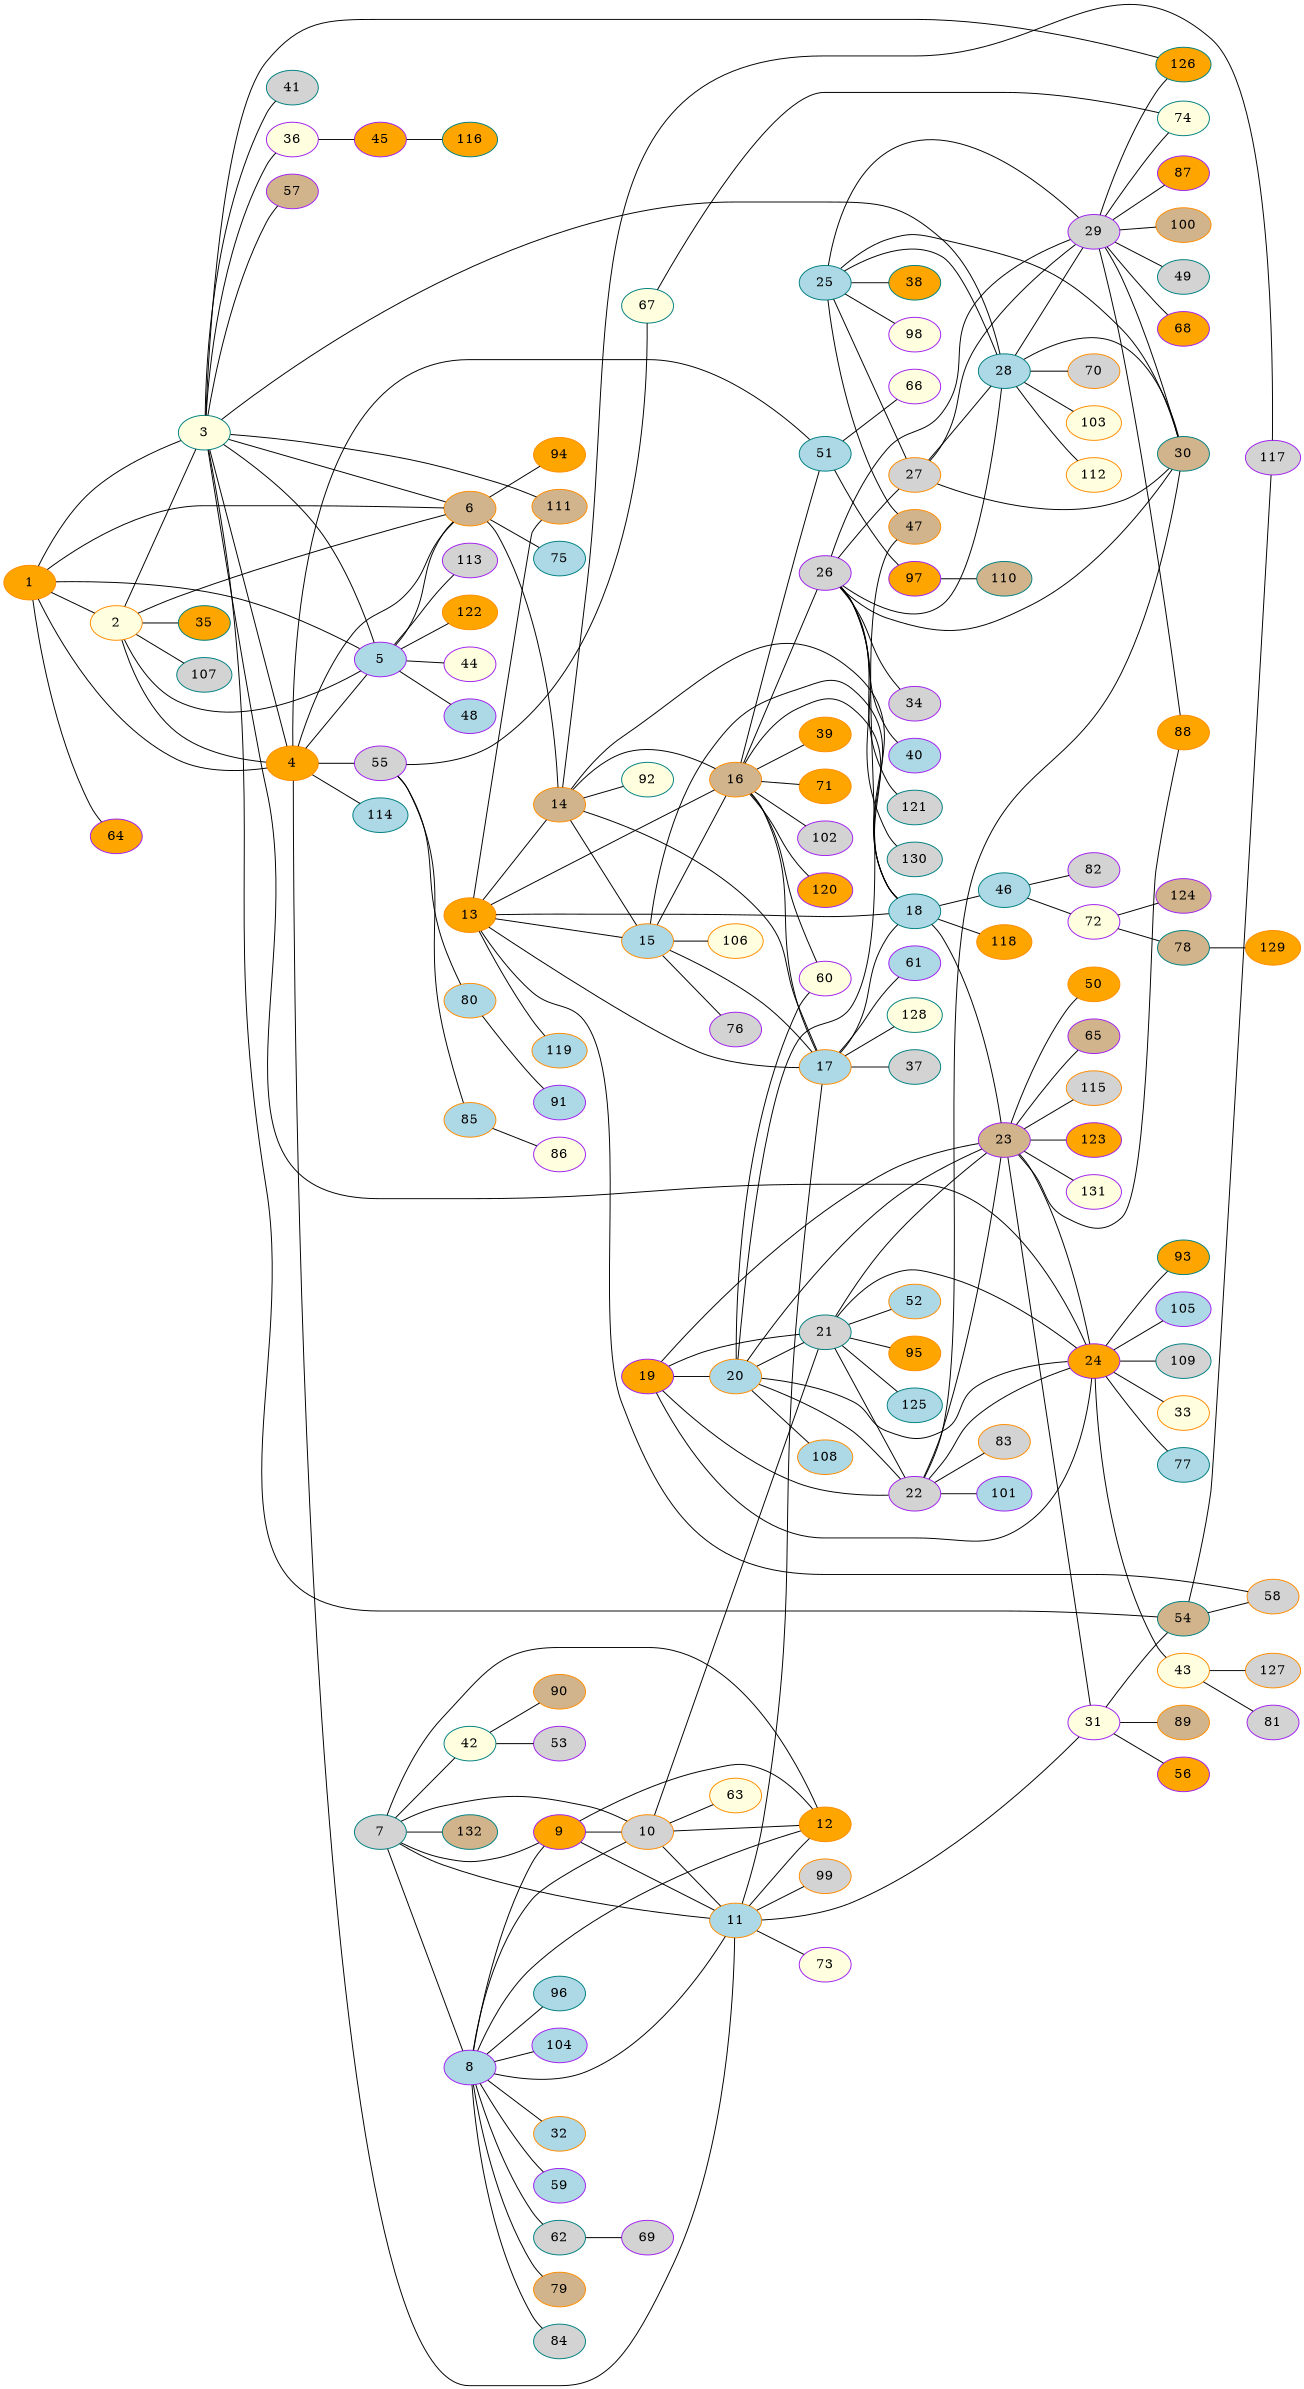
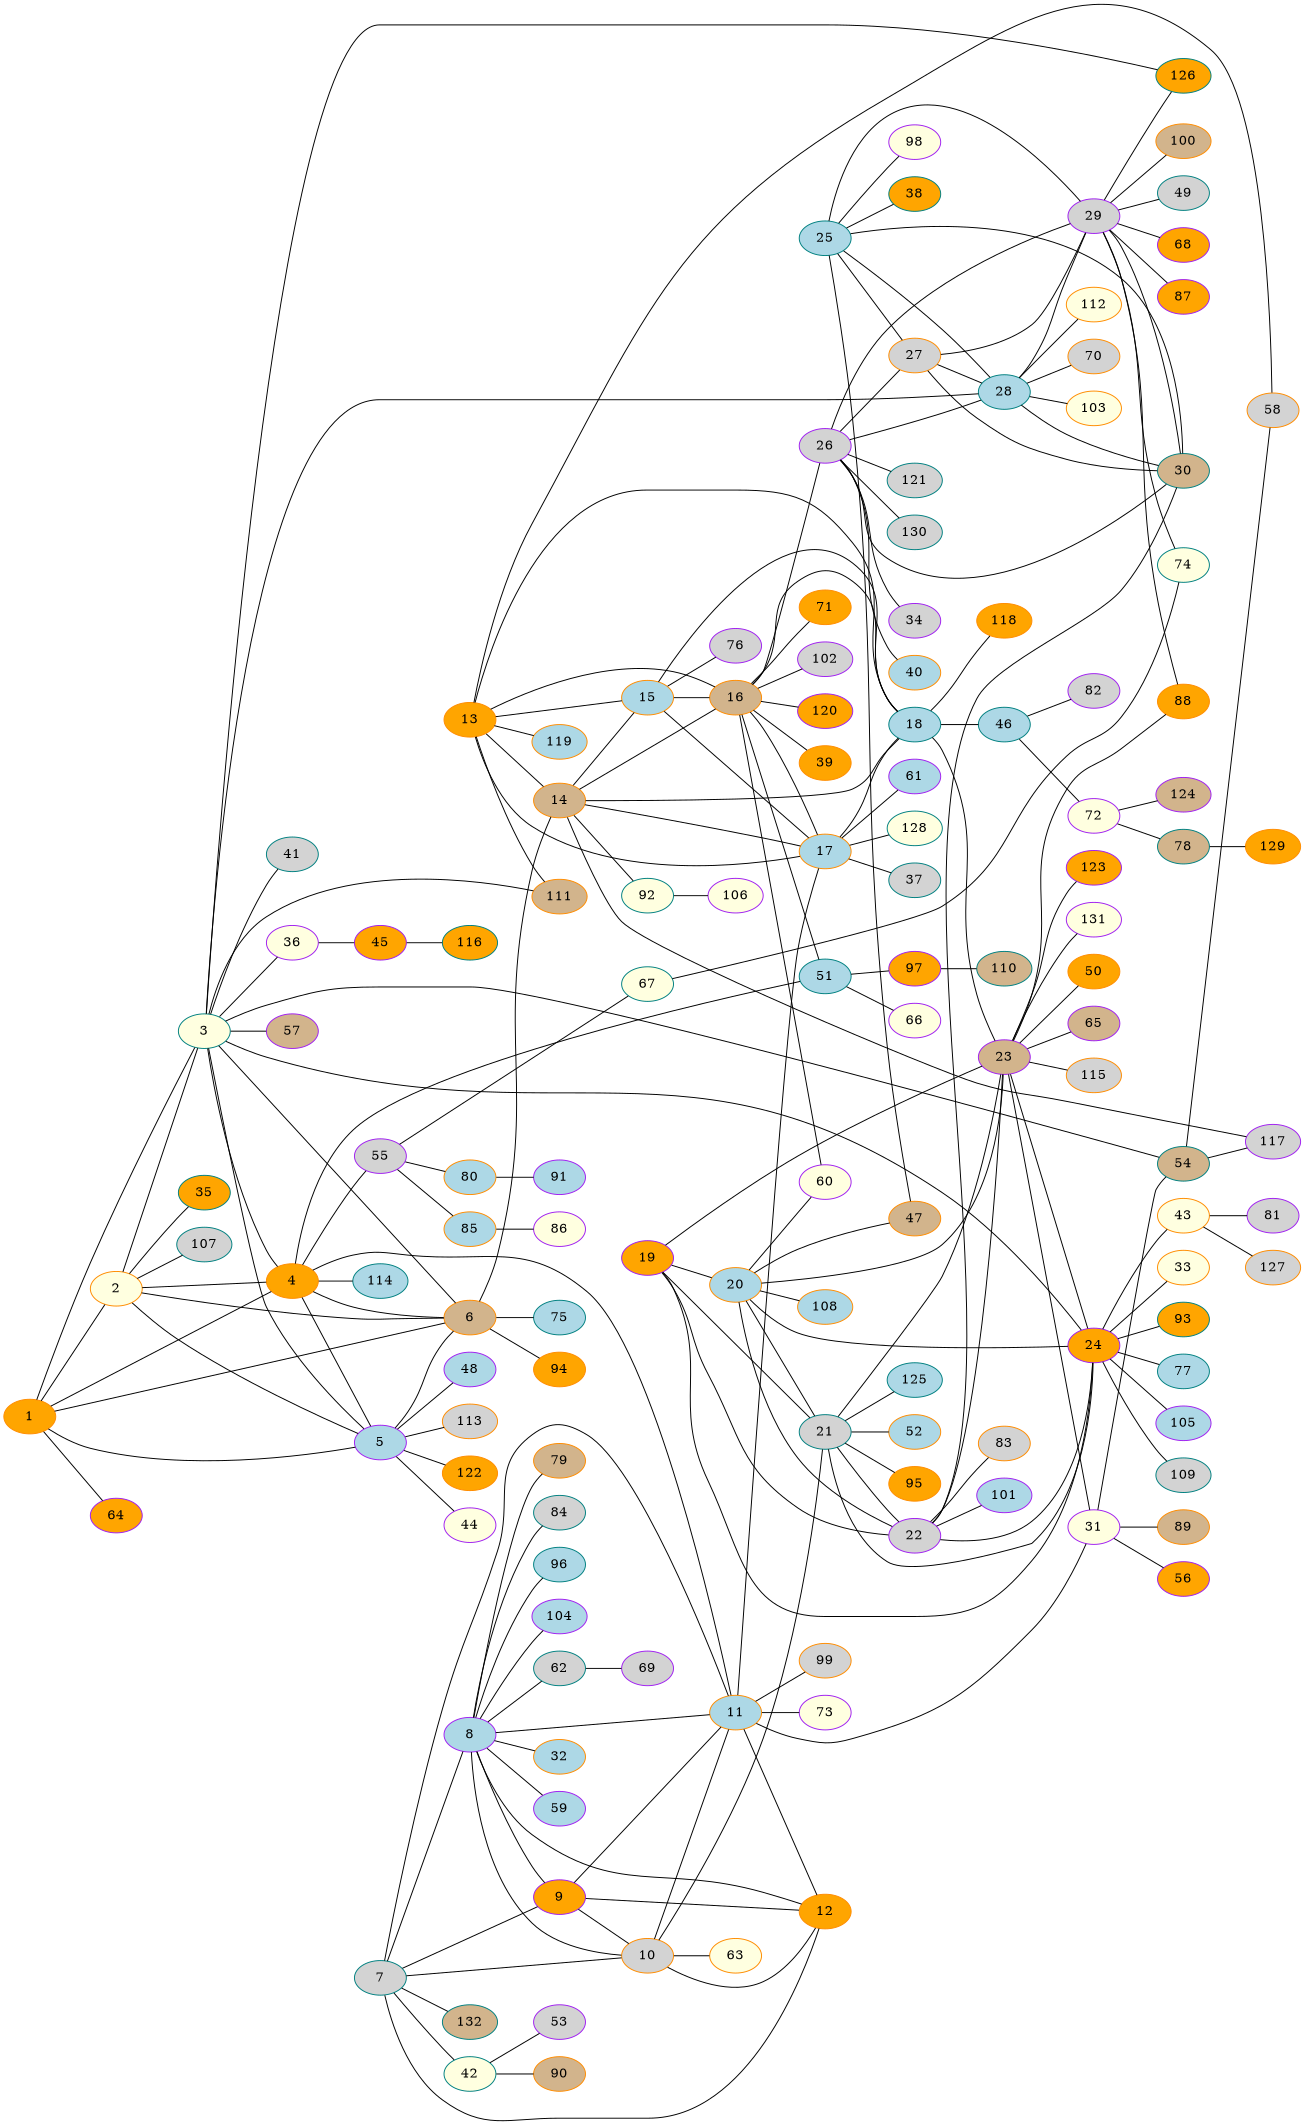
node "113": color purple -> darkorange
node "40": color purple -> darkorange
edge "15" -- "106": now "92" -- "106"
node "106": color darkorange -> purple
